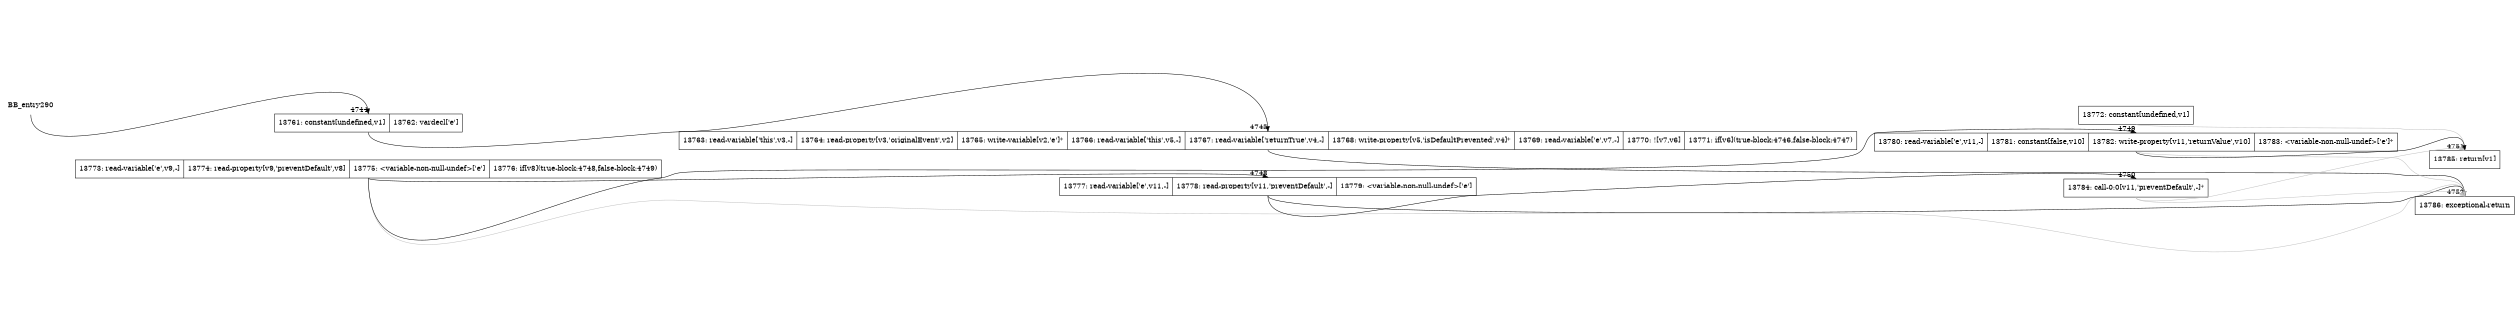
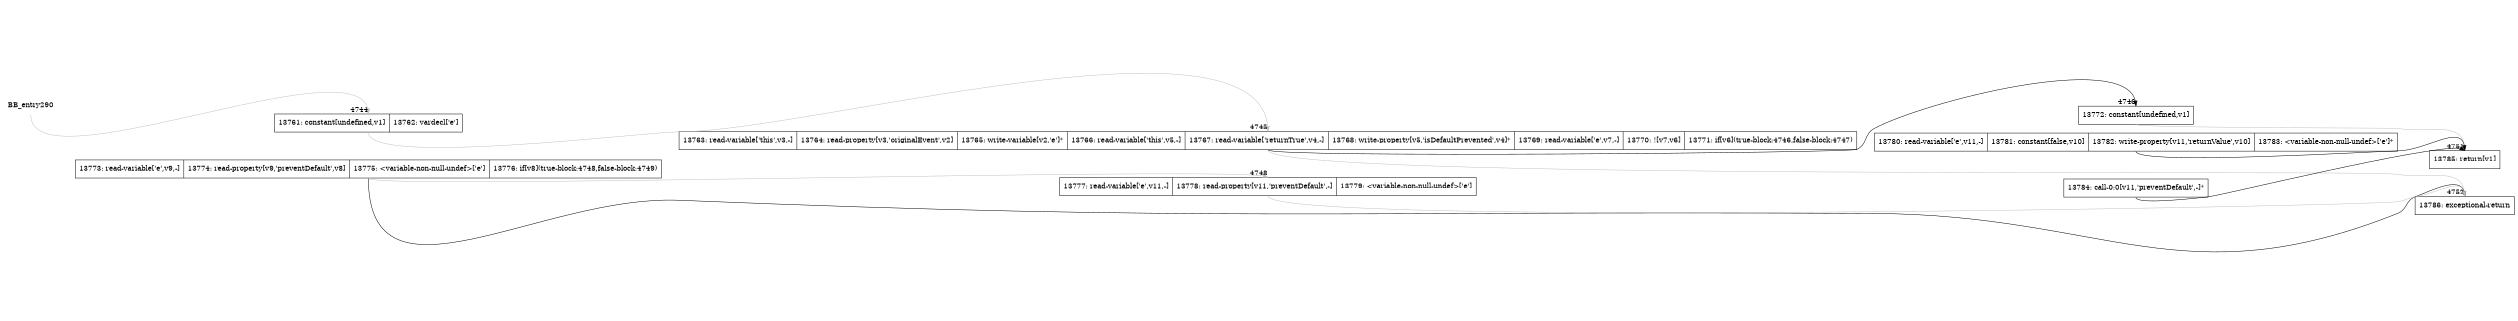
edge "13761: constant[undefined,v1]" -> "13763: read-variable['this',v3,-]": color black -> gray
edge "BB_entry290" -> "13761: constant[undefined,v1]": color black -> gray
edge "13763: read-variable['this',v3,-]" -> "13772: constant[undefined,v1]": added
edge "13780: read-variable['e',v11,-]" -> "13786: exceptional-return": removed
edge "13773: read-variable['e',v9,-]" -> "13780: read-variable['e',v11,-]": removed
edge "13763: read-variable['this',v3,-]" -> "13786: exceptional-return": color black -> gray
edge "13784: call-0:0[v11,'preventDefault',-]*" -> "13785: return[v1]": color gray -> black
edge "13773: read-variable['e',v9,-]" -> "13777: read-variable['e',v11,-]": color black -> gray
edge "13777: read-variable['e',v11,-]" -> "13784: call-0:0[v11,'preventDefault',-]*": removed
edge "13784: call-0:0[v11,'preventDefault',-]*" -> "13786: exceptional-return": removed
edge "13777: read-variable['e',v11,-]" -> "13786: exceptional-return": color black -> gray
edge "13773: read-variable['e',v9,-]" -> "13786: exceptional-return": color gray -> black
